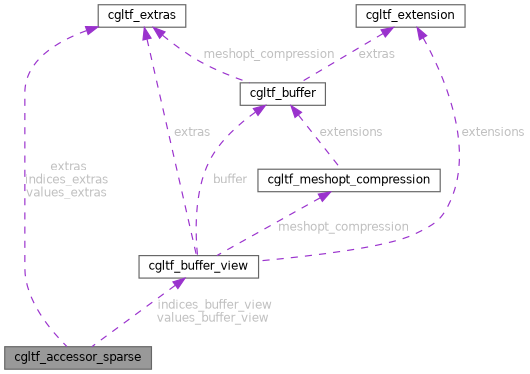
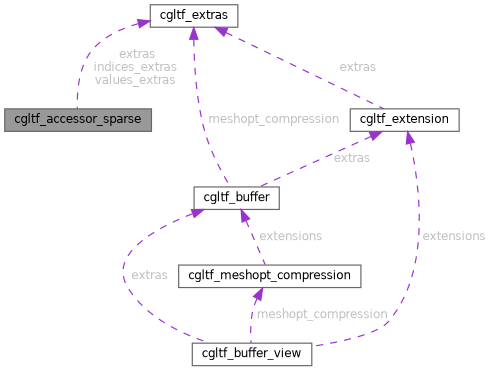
edge "cgltf_buffer_view" -> "cgltf_extras": now "cgltf_extension" -> "cgltf_extras"
edge "cgltf_buffer_view" -> "cgltf_buffer": label " buffer" -> " extras"
edge "cgltf_accessor_sparse" -> "cgltf_buffer_view": removed, label "indices_buffer_view values_buffer_view"
